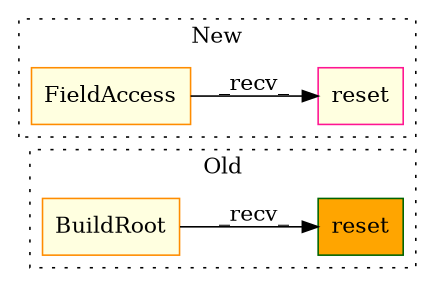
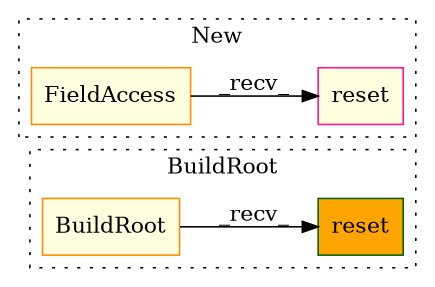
cluster "Old": label "Old" -> "BuildRoot"
